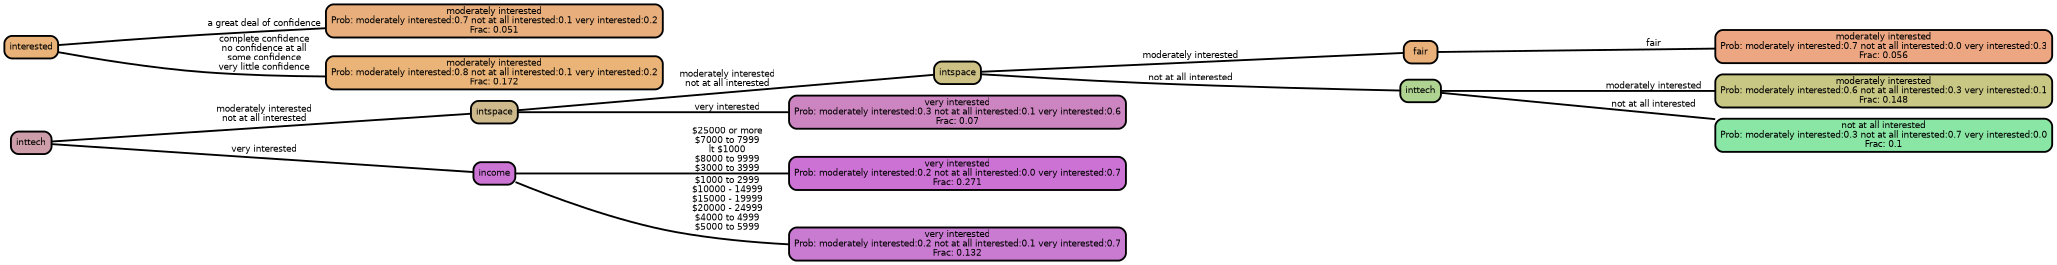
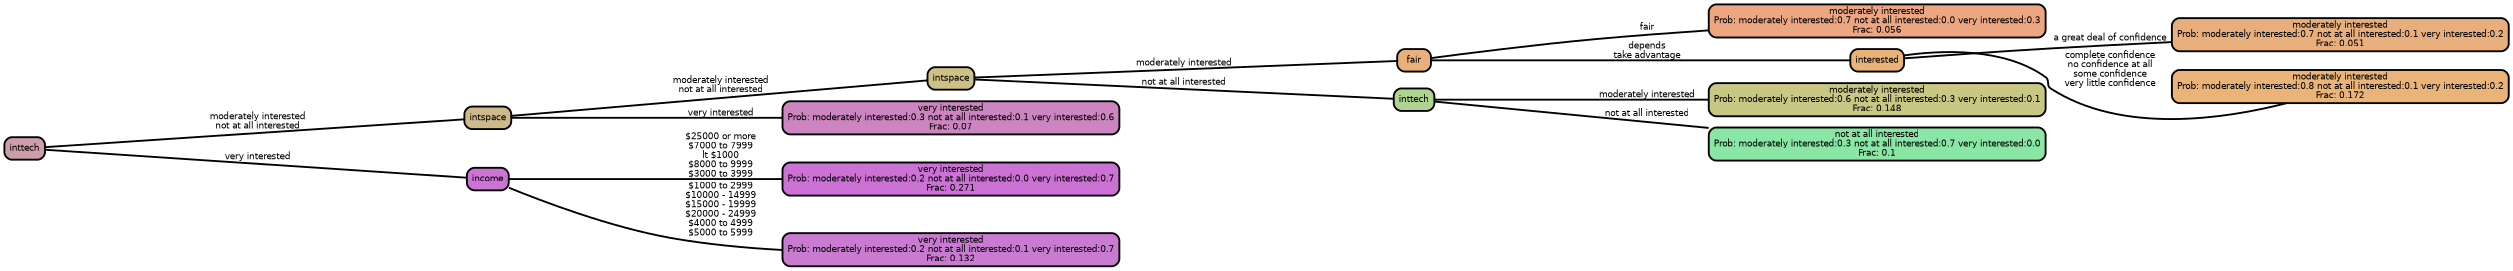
edge "fair" -- "interested": added, label "depends take advantage"
